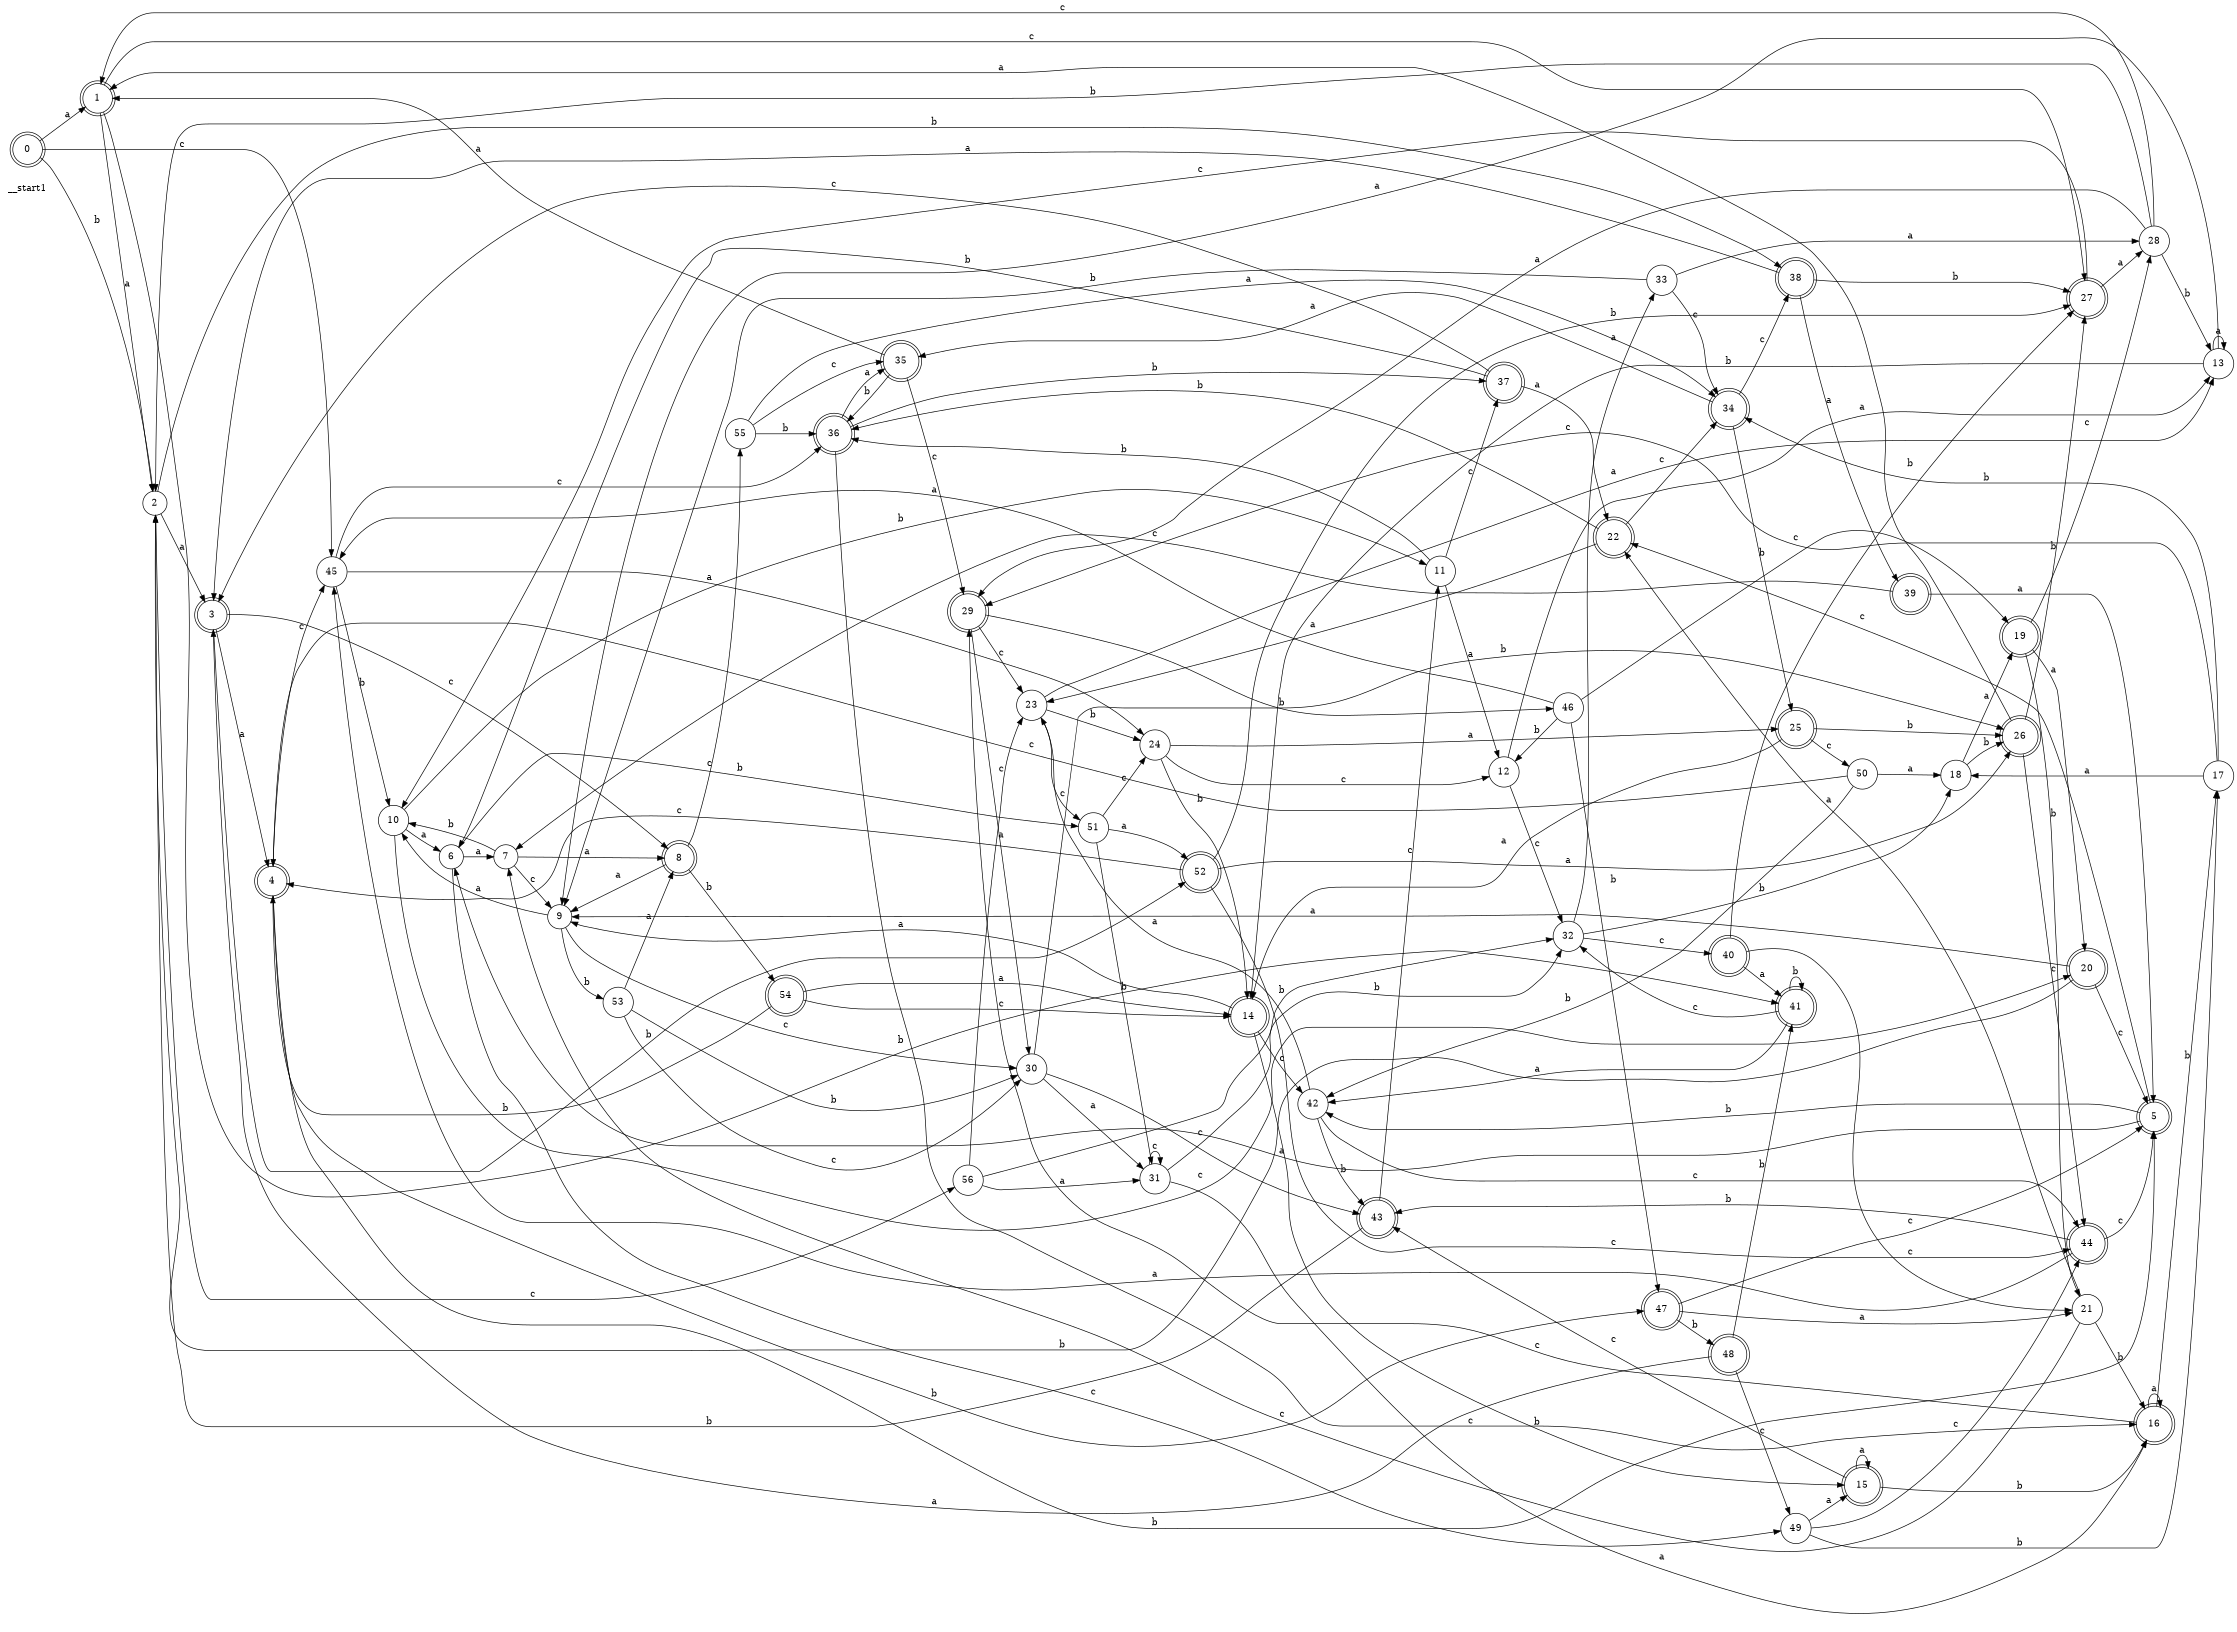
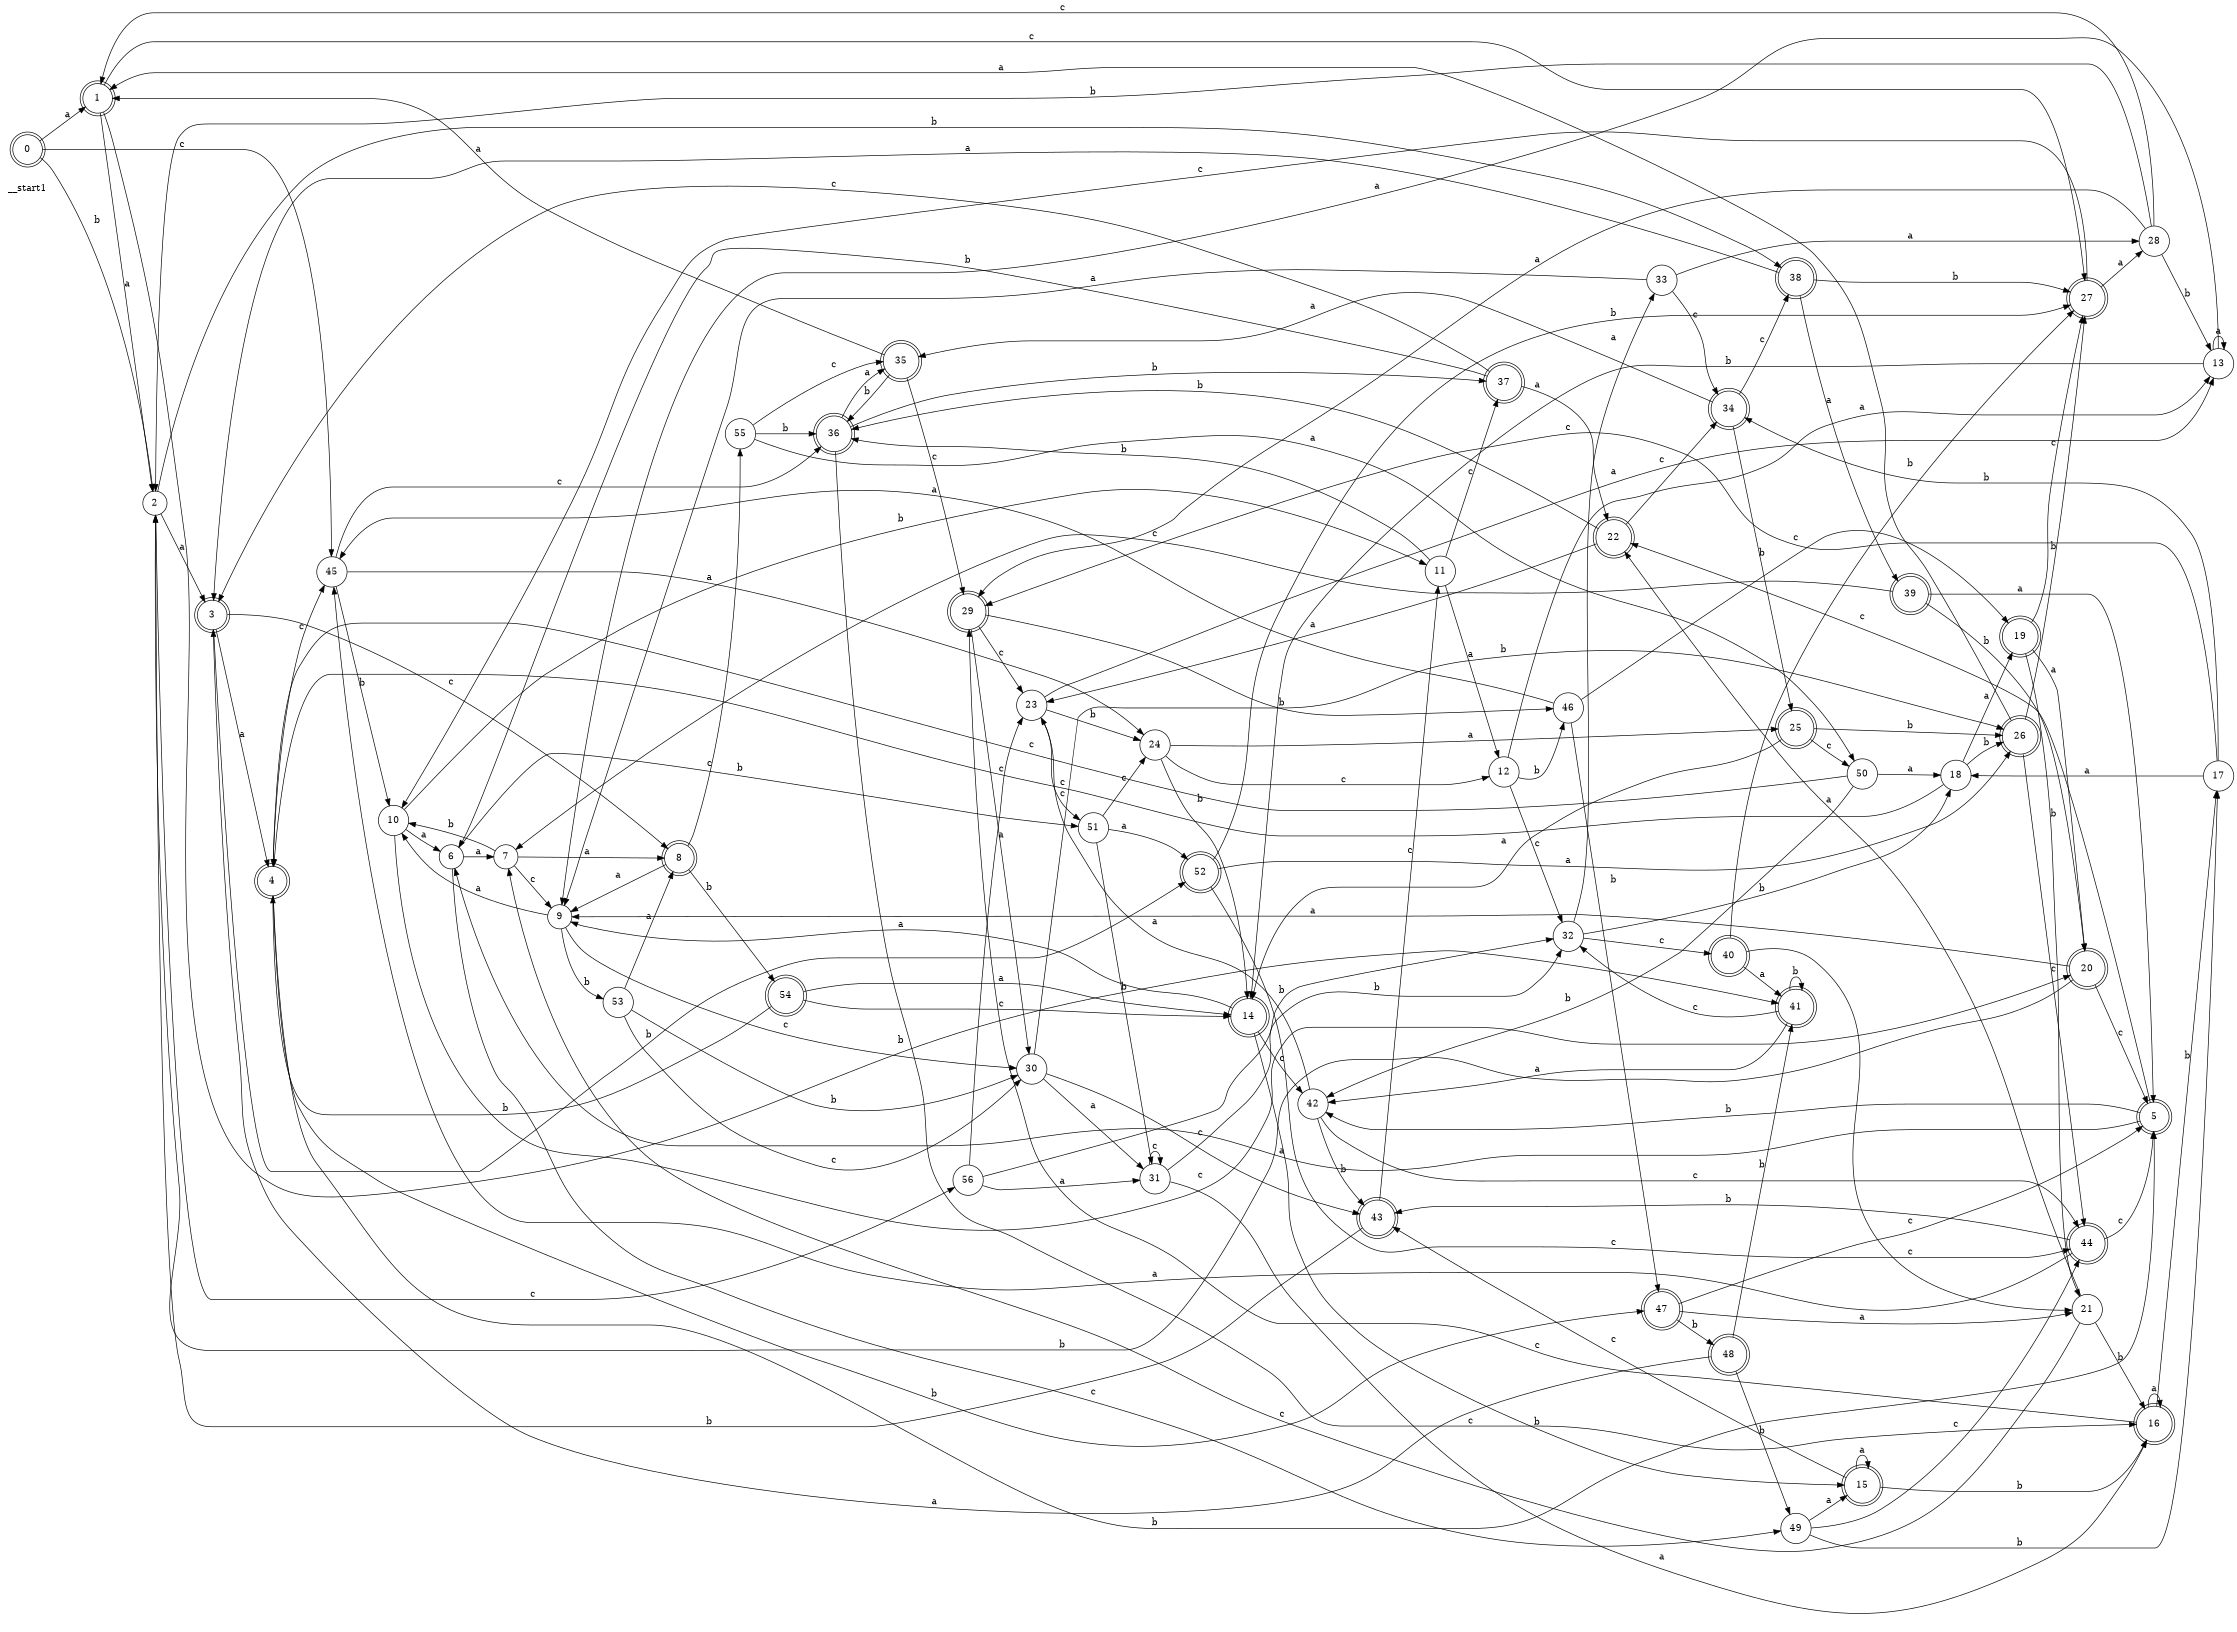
edge "33" -> "9": label "b" -> "a"
edge "55" -> "34": now "55" -> "50"
edge "19" -> "28": now "19" -> "27"
edge "46" -> "12": reversed
edge "39" -> "20": added, label "b"
edge "52" -> "4": now "18" -> "4"
edge "48" -> "49": label "c" -> "b"
